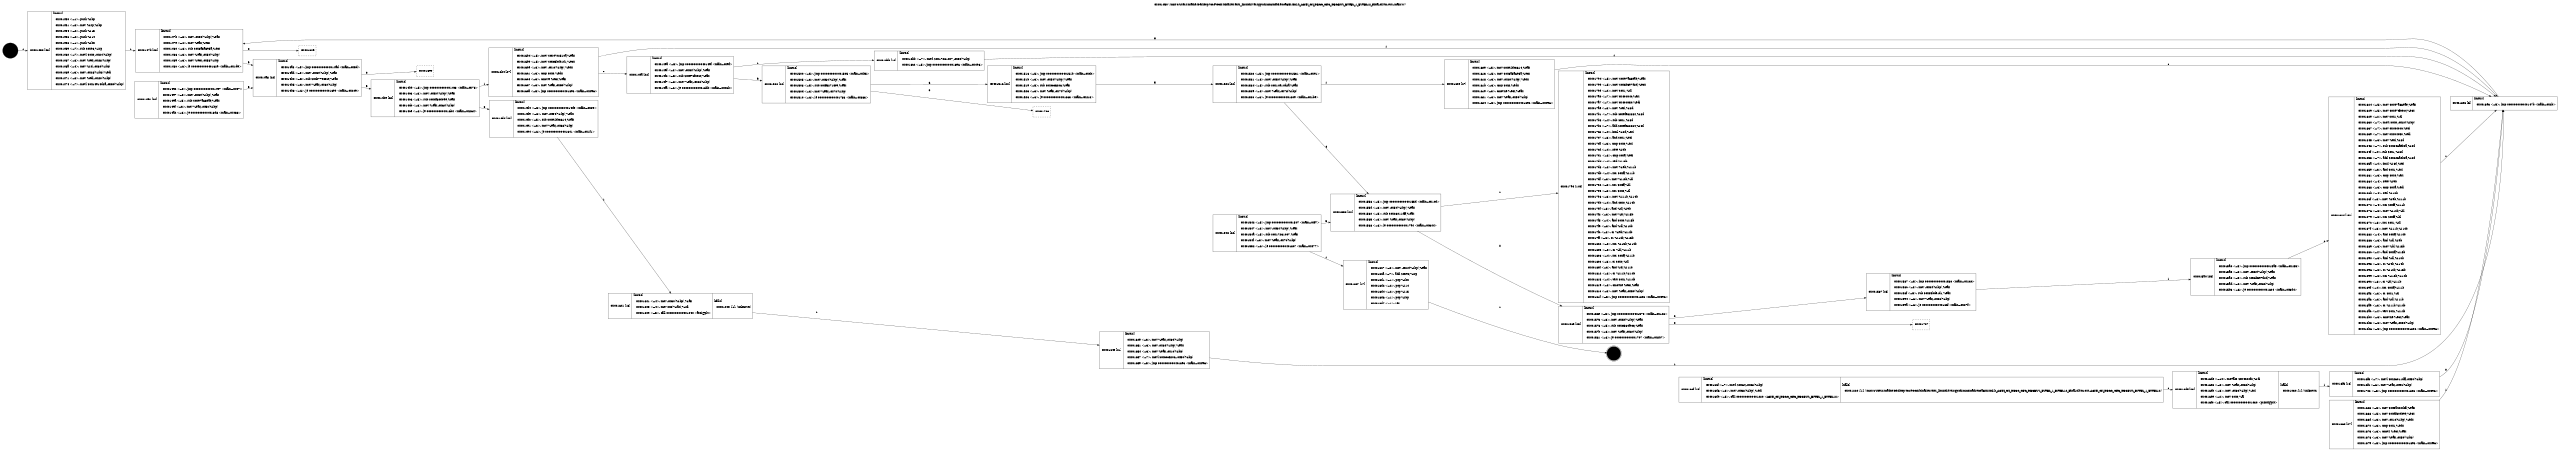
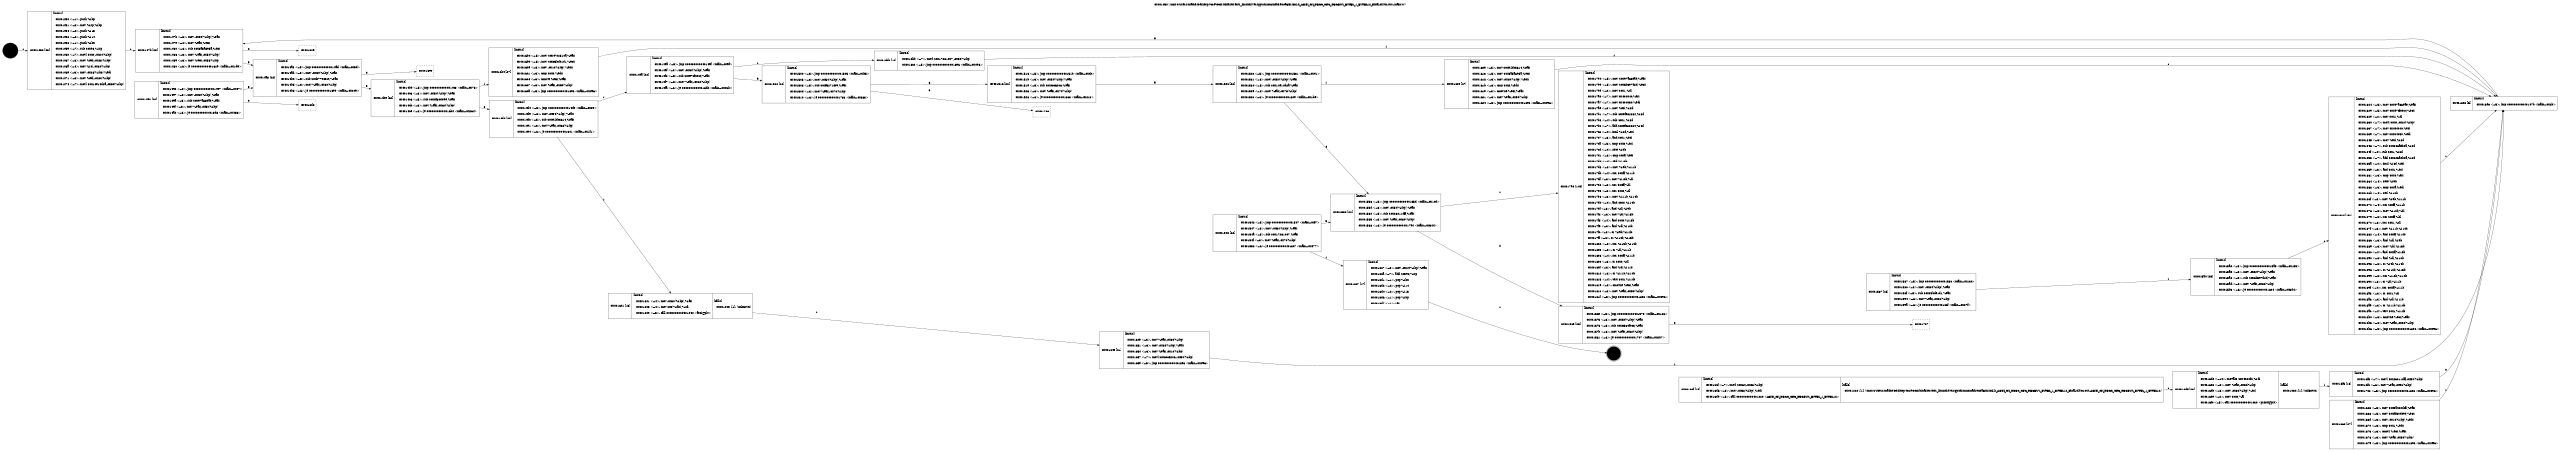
edge "0x4016b4 [27]" -> "0x4014ea [22]": now "0x4014d4 [22]" -> "0x4014ea [22]"
node "0x4018d8": added
edge "0x40156e [25]" -> "0x401587 [25]": removed, label "2"
